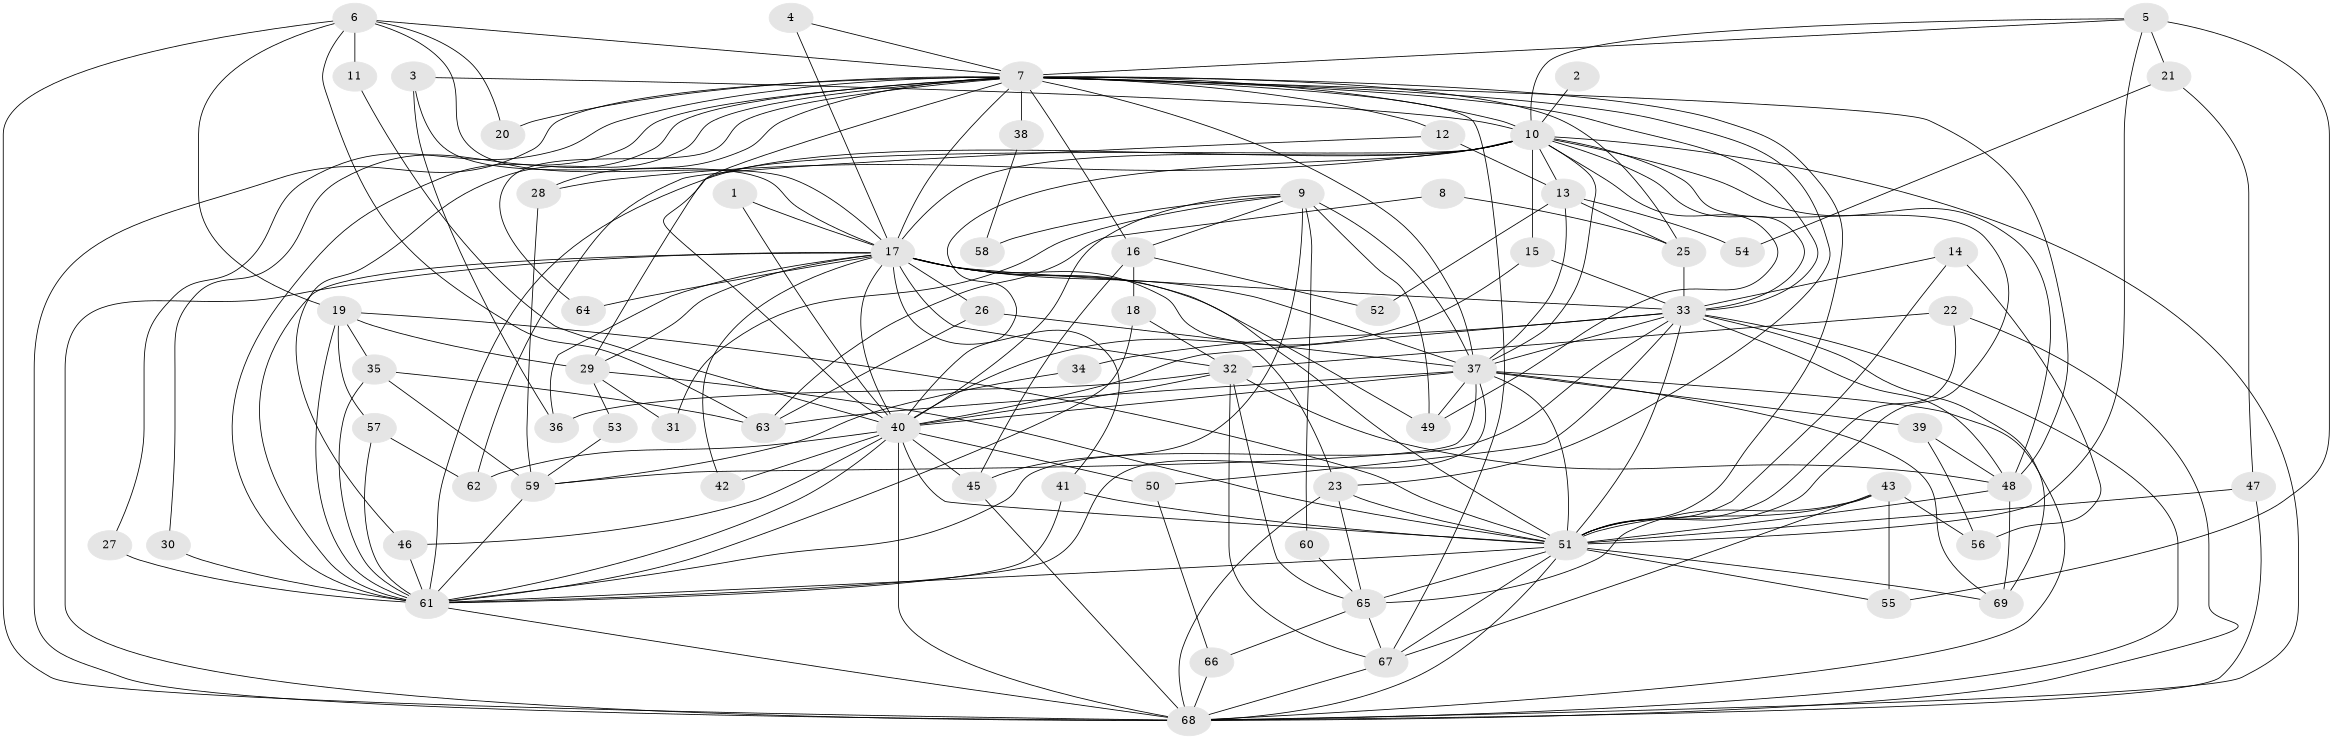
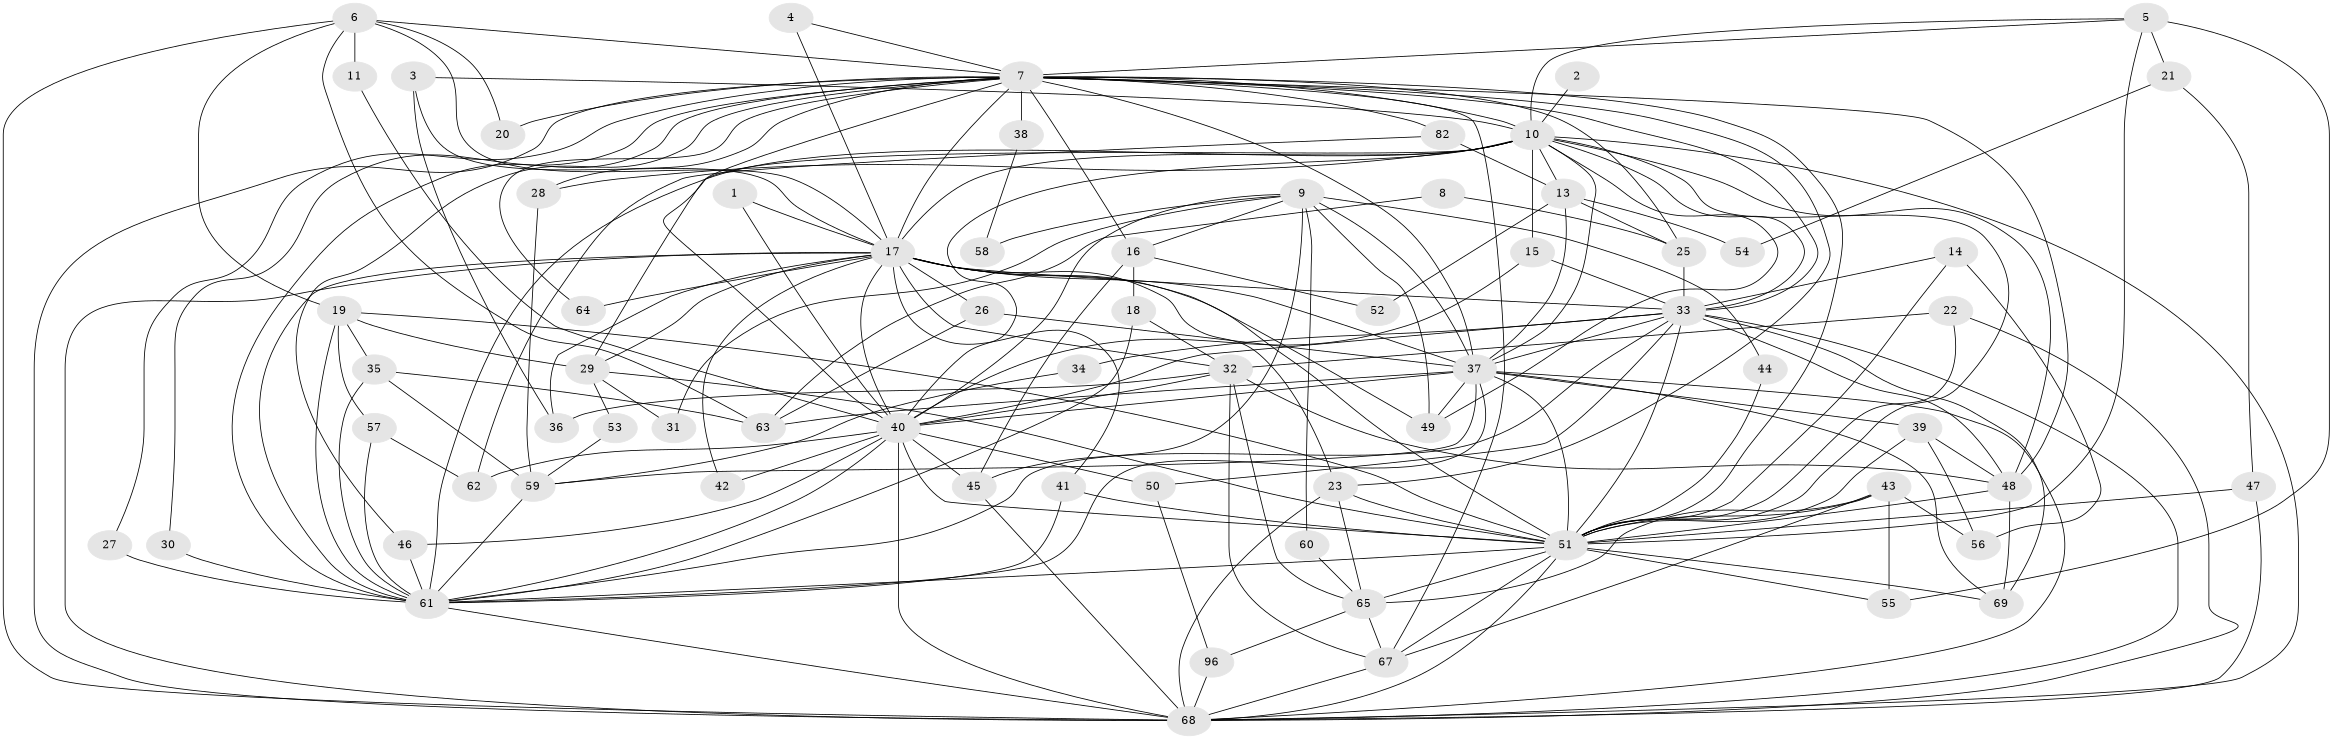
node "12": label "12" -> "82"
node "44": added
edge "39" -- "51": added
node "66": label "66" -> "96"
